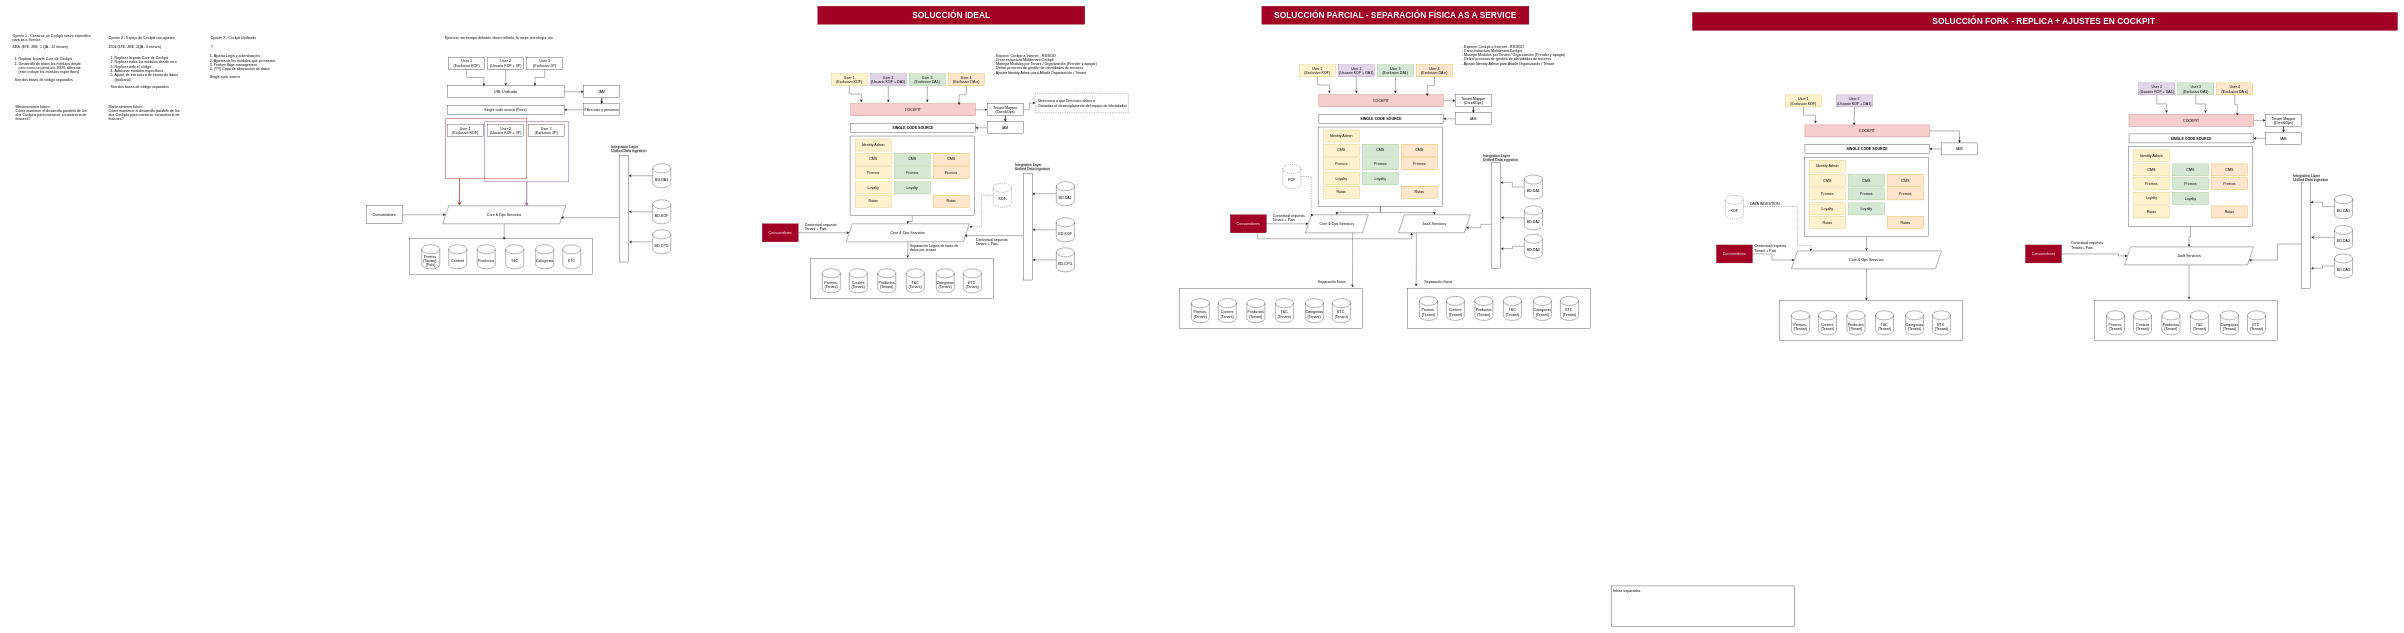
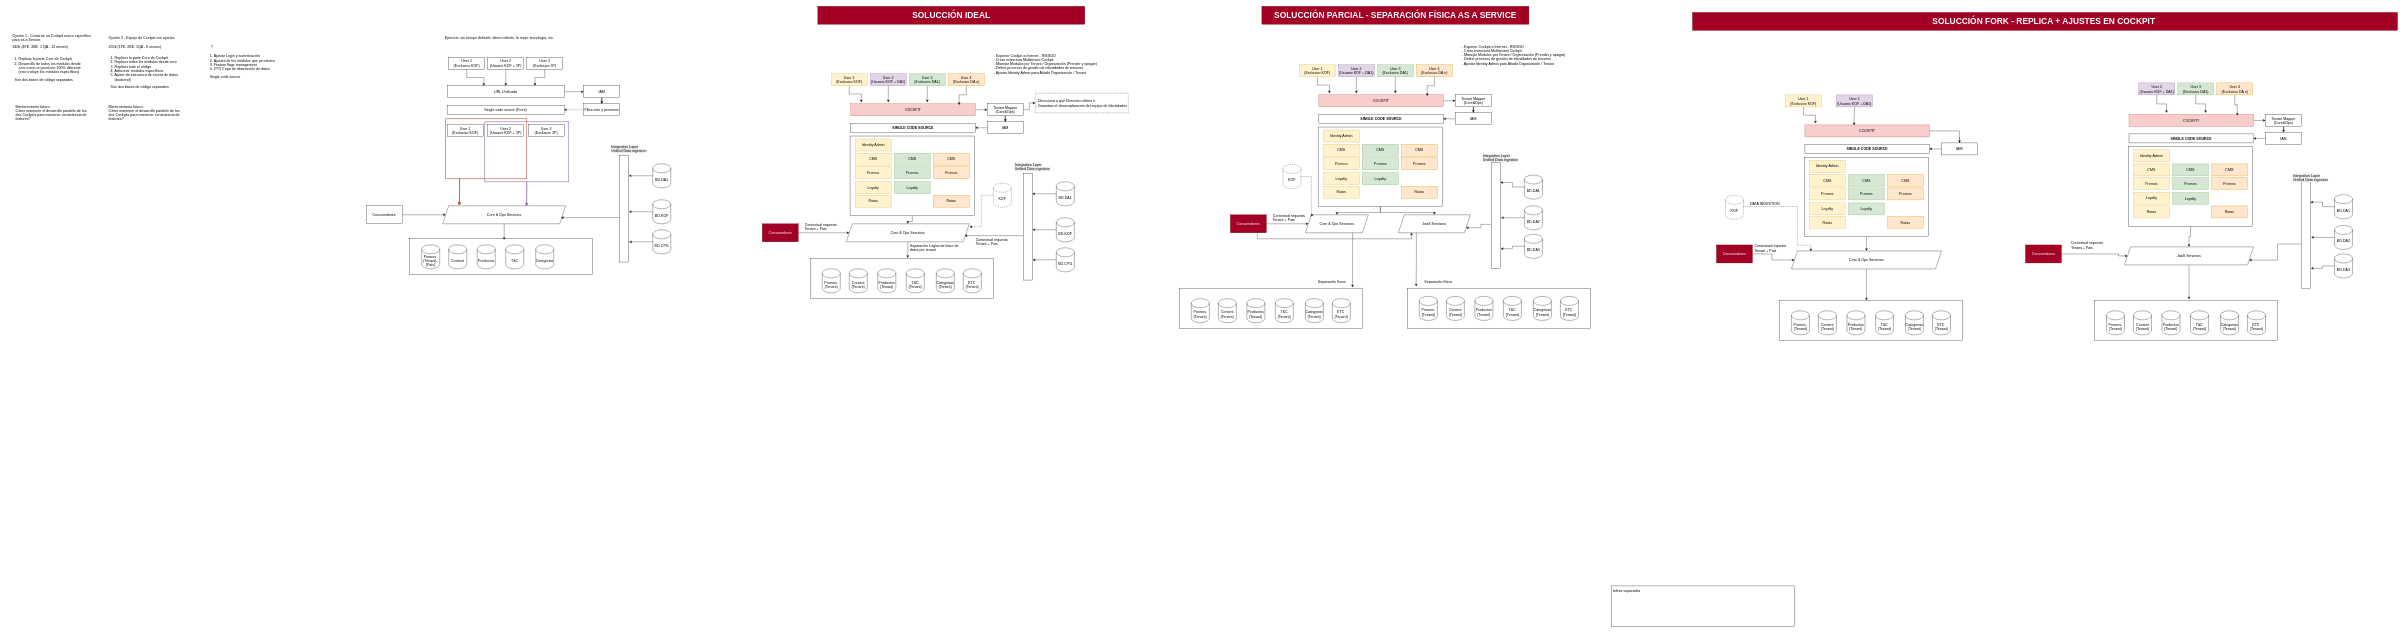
node "Opción 3 - Cockpit Unificado": removed
edge "Filtra esto y persimos" -> "Single code source (Front)": style solid -> dashed
node "ETC": removed
